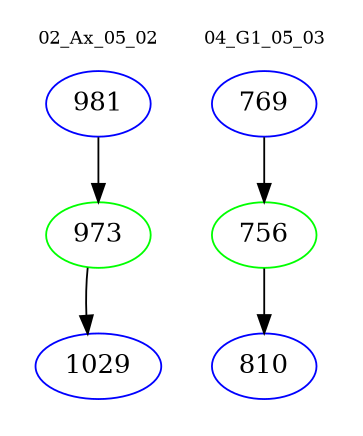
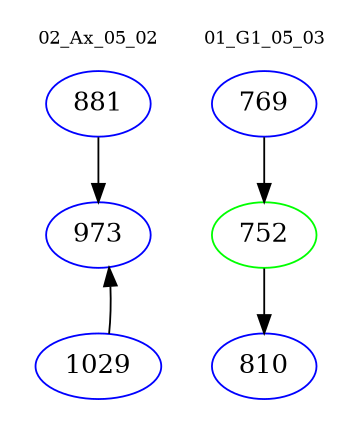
cluster "04_G1_05_03": label "04_G1_05_03" -> "01_G1_05_03"
node "981": label "981" -> "881"
node "973": color green -> blue
node "756": label "756" -> "752"
edge "973" -> "1029": reversed
